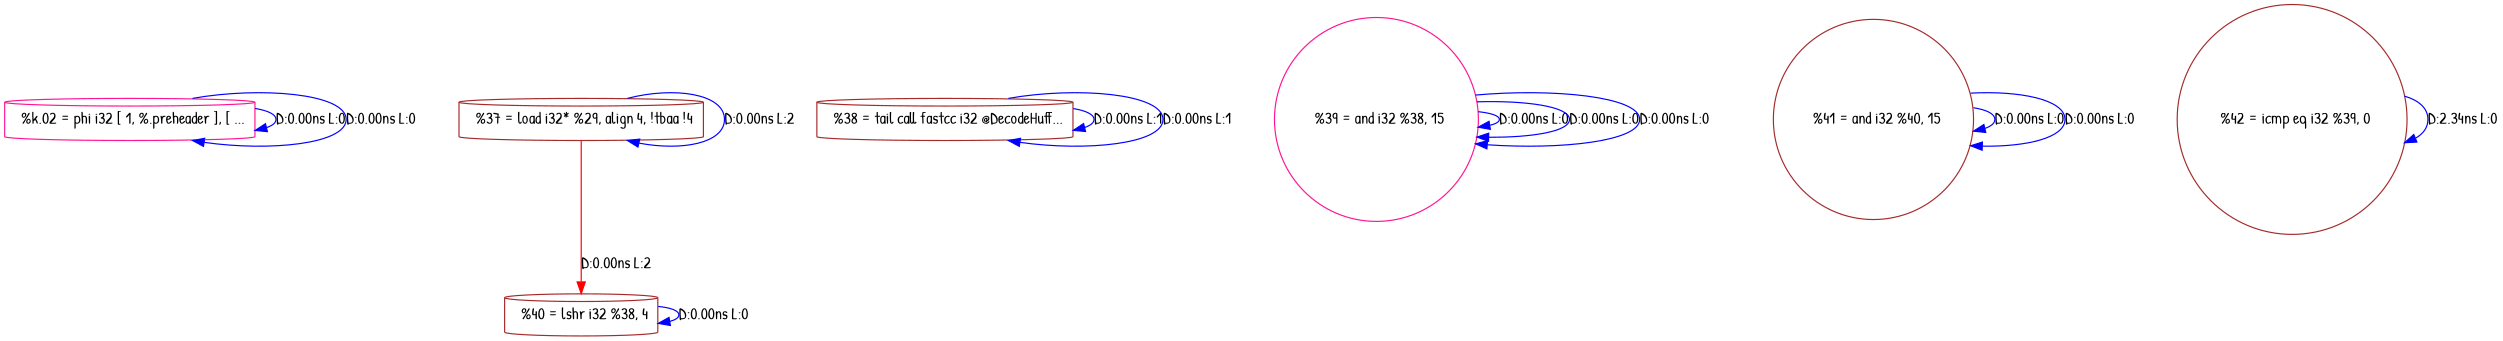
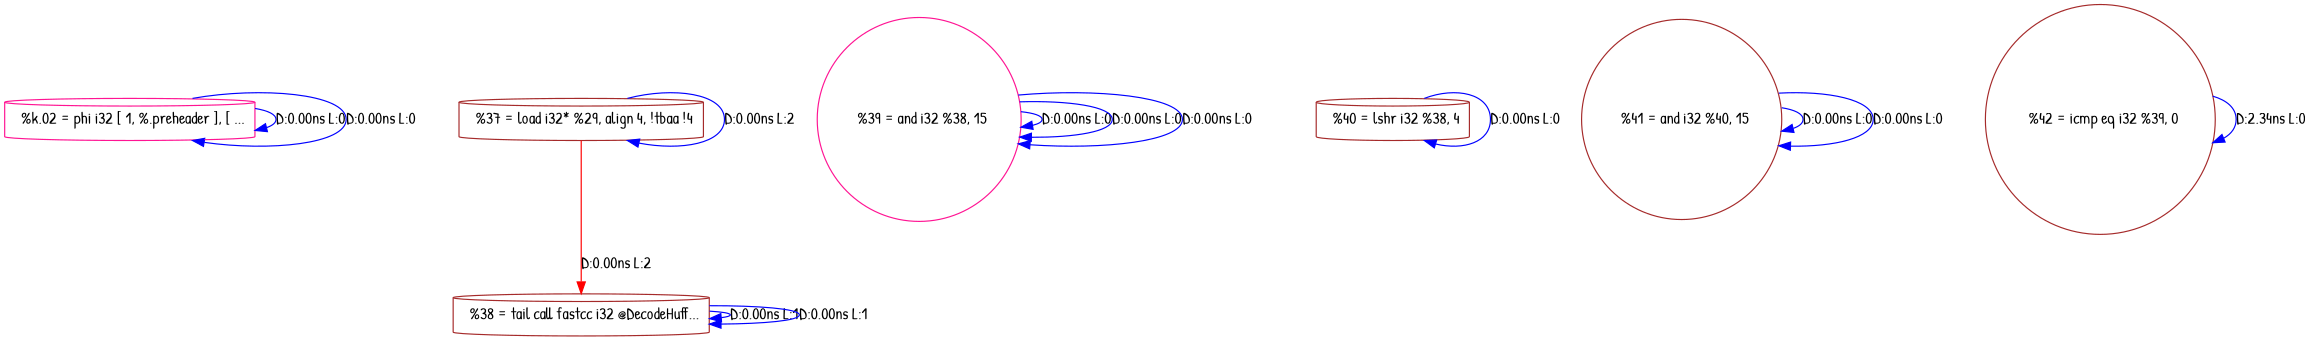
edge "%37 = load i32* %29, align 4, !tbaa !4" -> "%40 = lshr i32 %38, 4": now "%37 = load i32* %29, align 4, !tbaa !4" -> "%38 = tail call fastcc i32 @DecodeHuff..."
